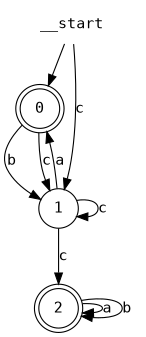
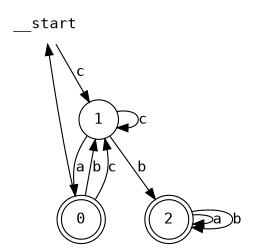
edge "__start" -> "0": reversed
edge "1" -> "2": label "c" -> "b"
